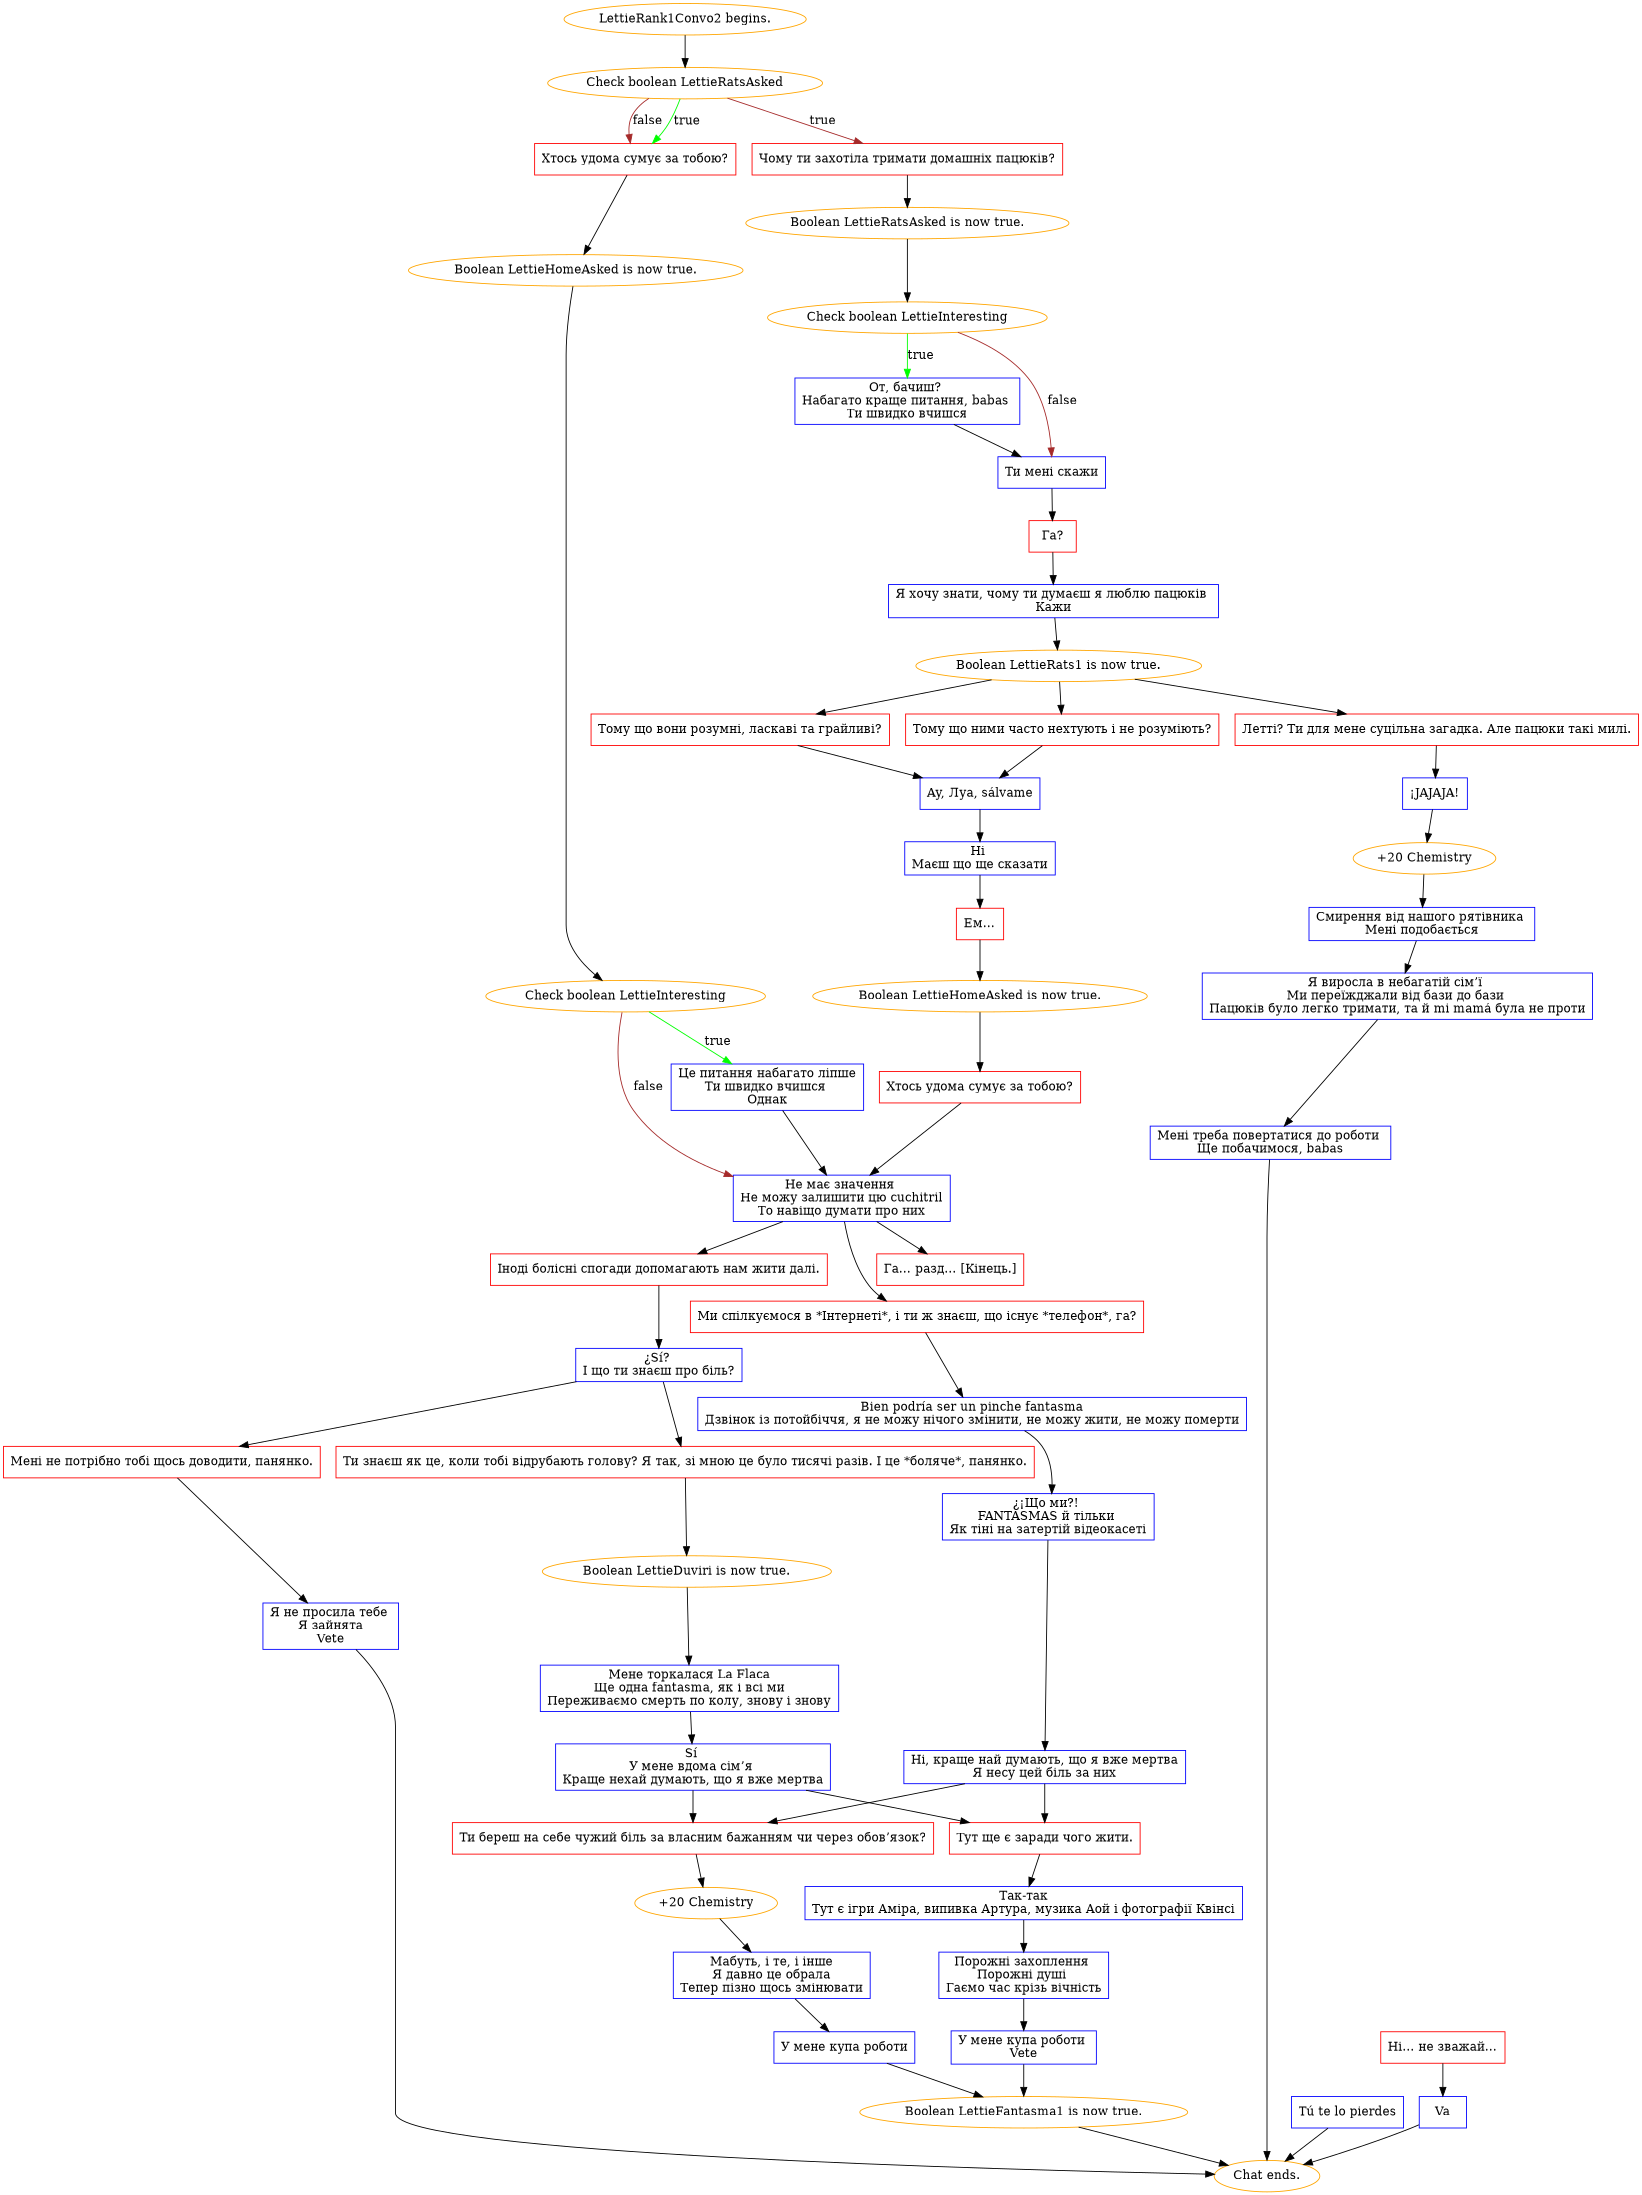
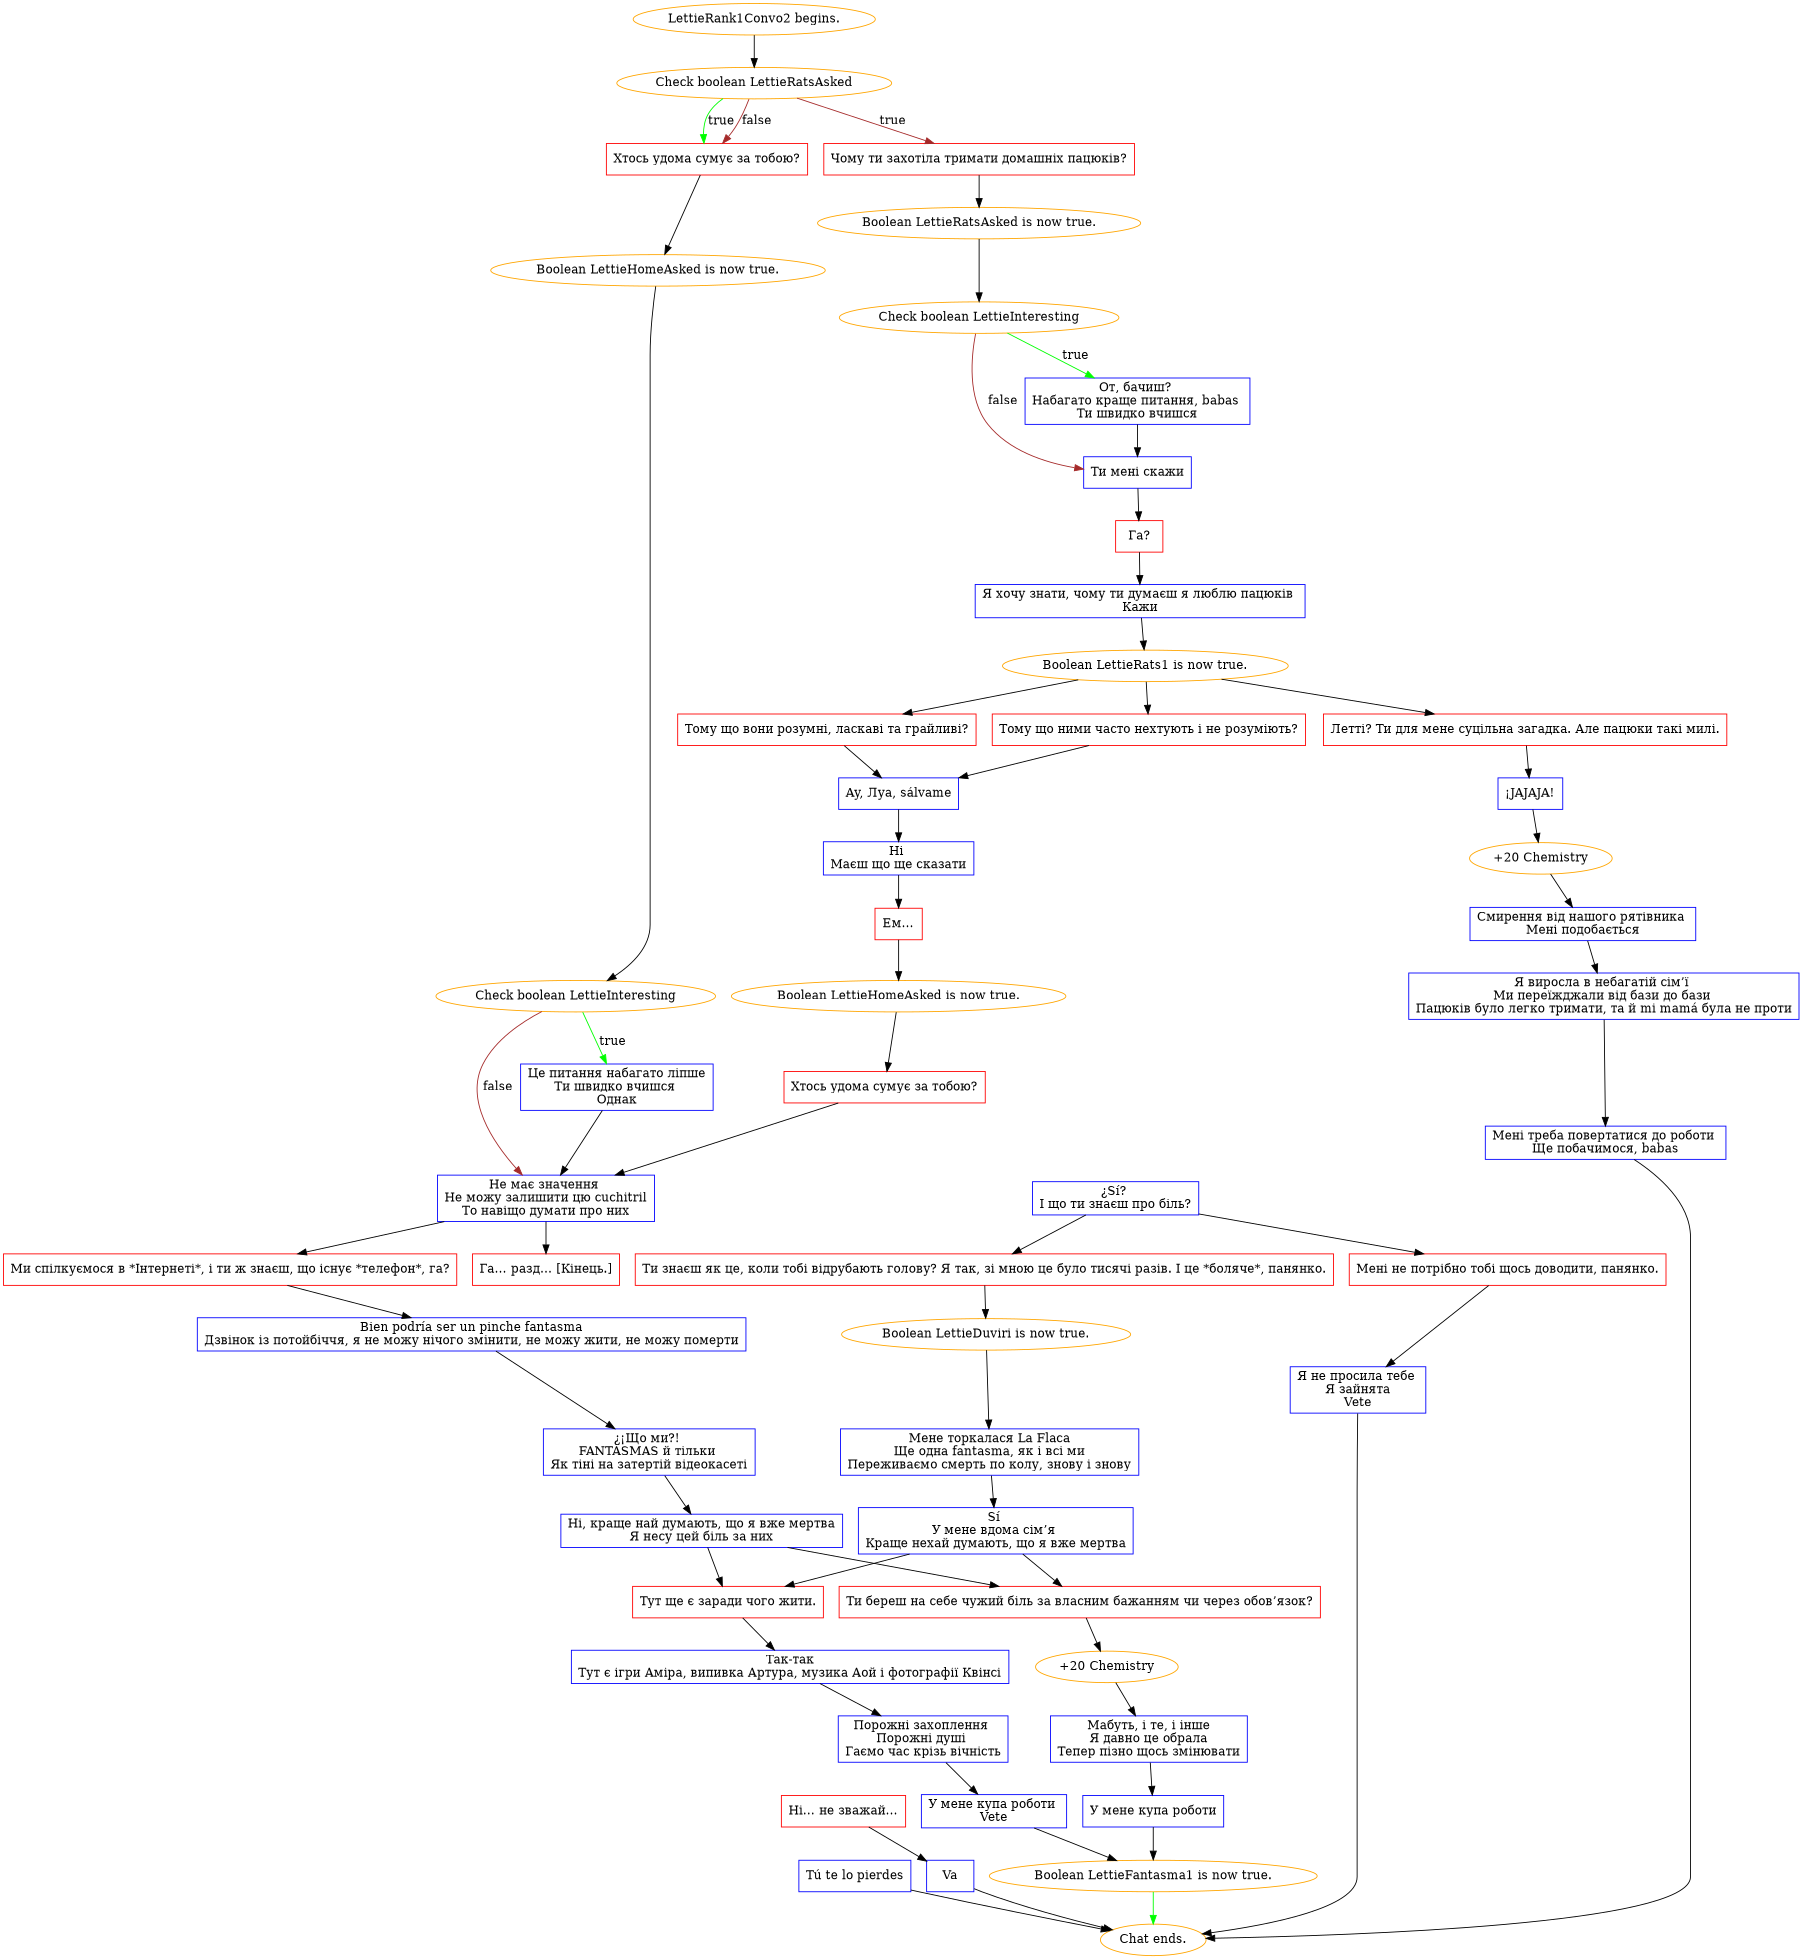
node "Іноді болісні спогади допомагають нам жити далі.": removed
edge "Boolean LettieFantasma1 is now true." -> "Chat ends.": color black -> green
